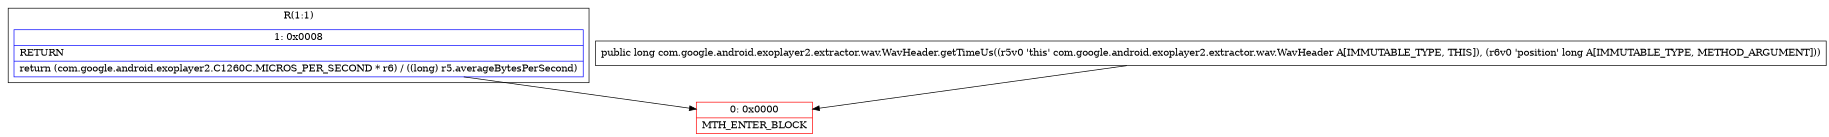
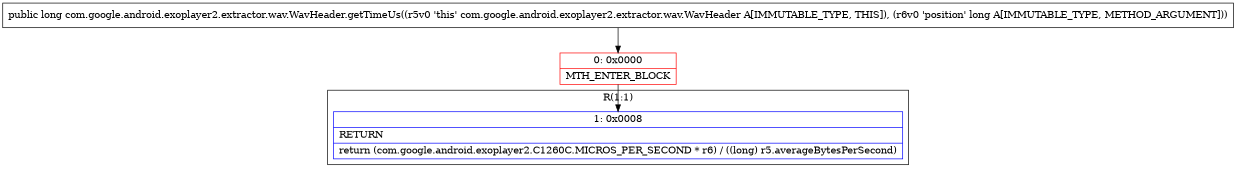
edge "1: 0x0008" -> "0: 0x0000": reversed
